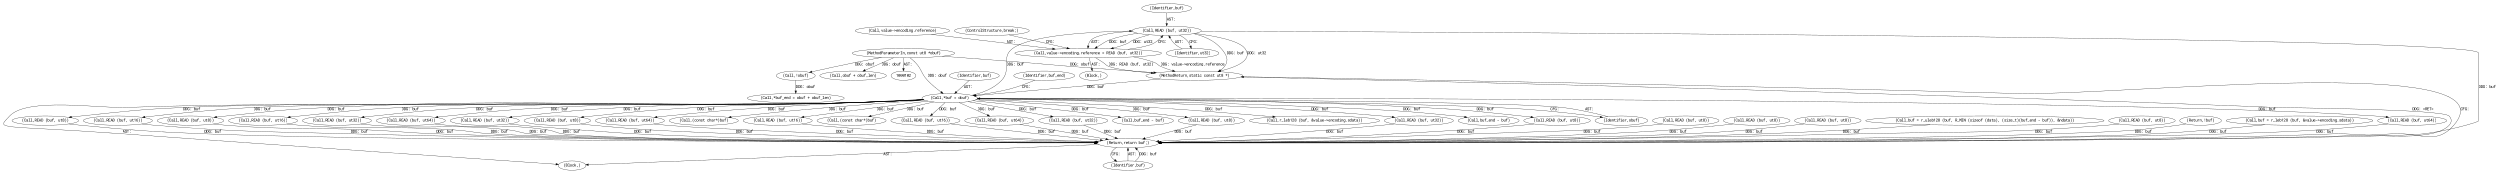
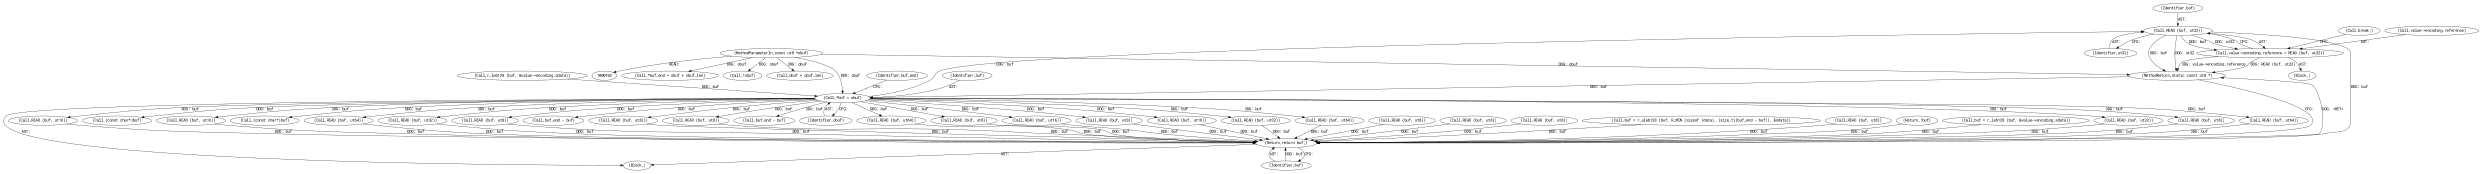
node "(ControlStructure,break;)": label "(ControlStructure,break;)" -> "(Call,break;)"
edge "(MethodParameterIn,const ut8 *obuf)" -> "1000102": label "AST: " -> "READ: "
edge "(Call,!obuf)" -> "(Call,*buf_end = obuf + obuf_len)": now "(MethodParameterIn,const ut8 *obuf)" -> "(Call,*buf_end = obuf + obuf_len)"
edge "(Call,*buf = obuf)" -> "(Call,r_leb128 (buf, &value->encoding.sdata))": reversed
